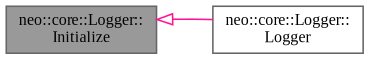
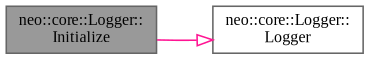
edge "neo::core::Logger:: Logger" -> "neo::core::Logger:: Initialize": reversed
